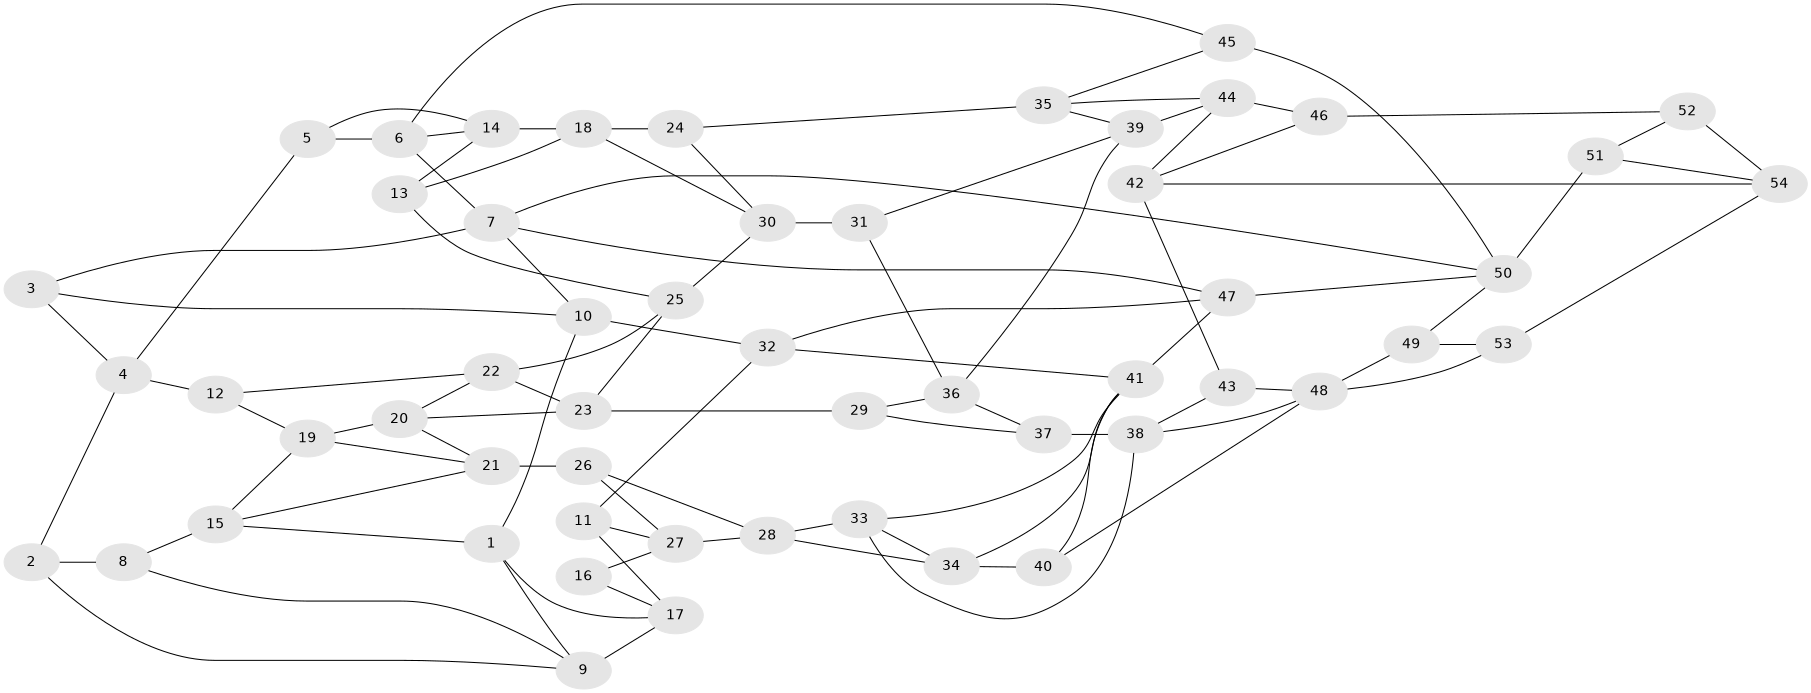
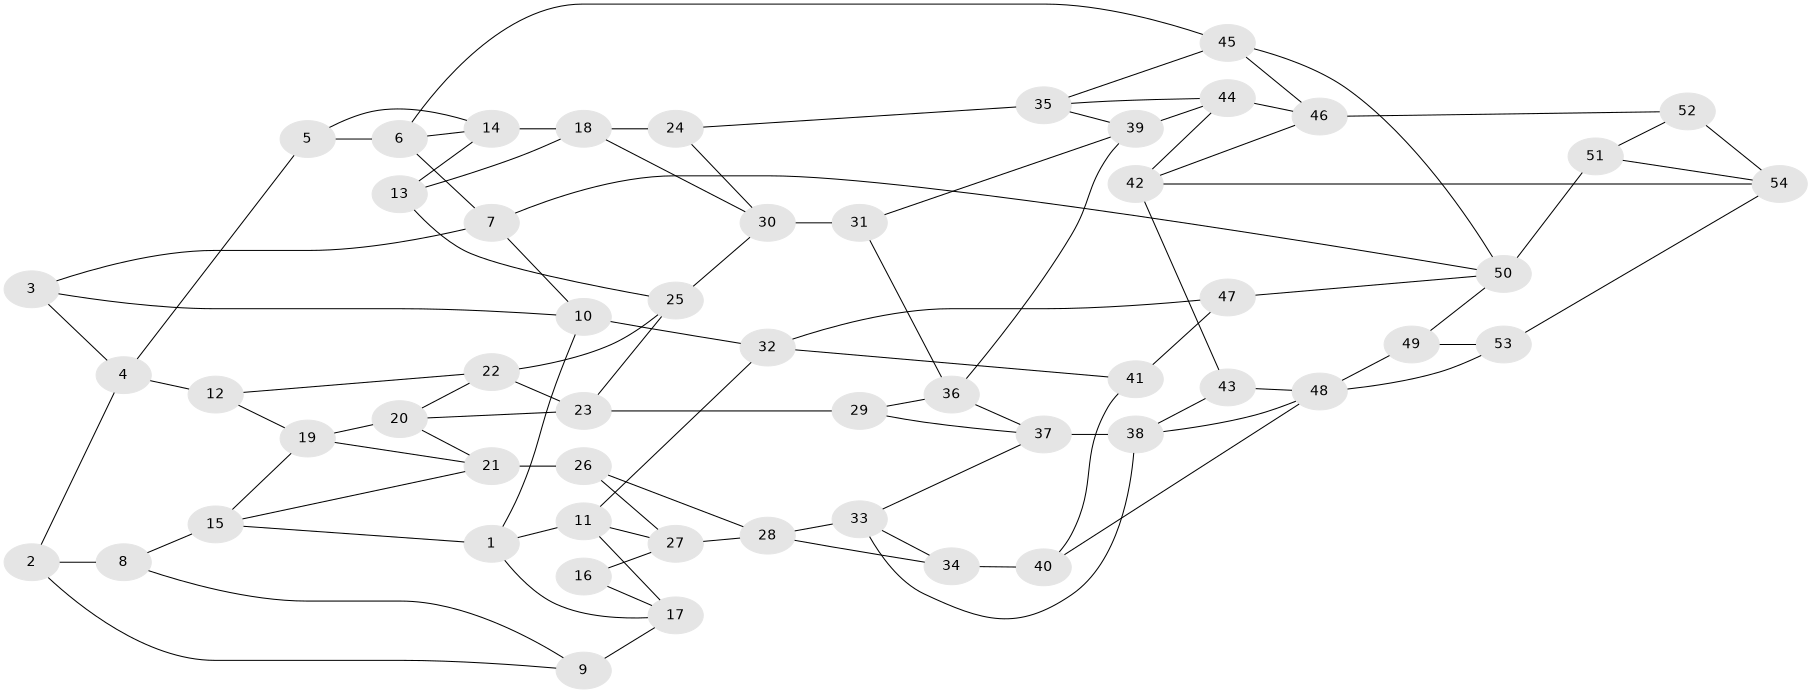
edge "45" -- "46": added
edge "7" -- "47": removed
edge "41" -- "33": now "37" -- "33"
edge "41" -- "34": removed
edge "1" -- "9": now "1" -- "11"
